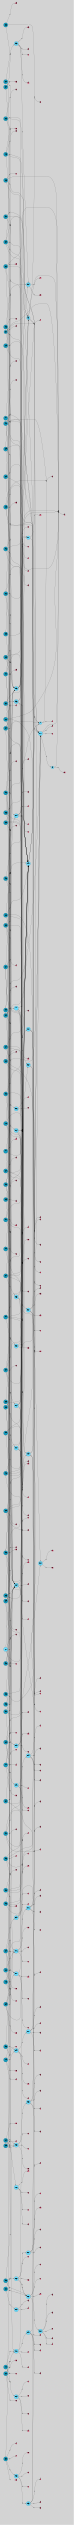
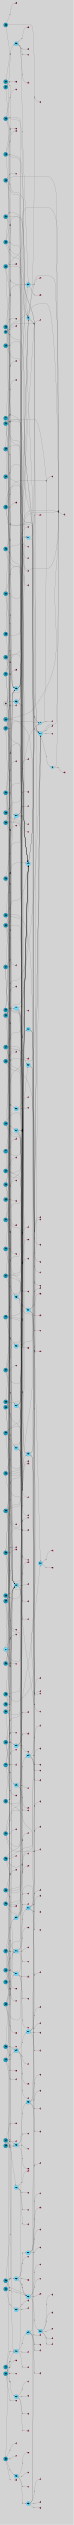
node "T851": fillcolor #1199bb -> #cccccc
node "T922": removed
